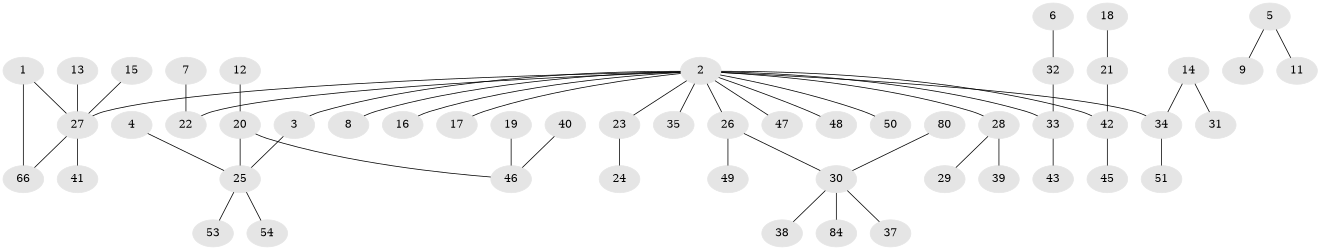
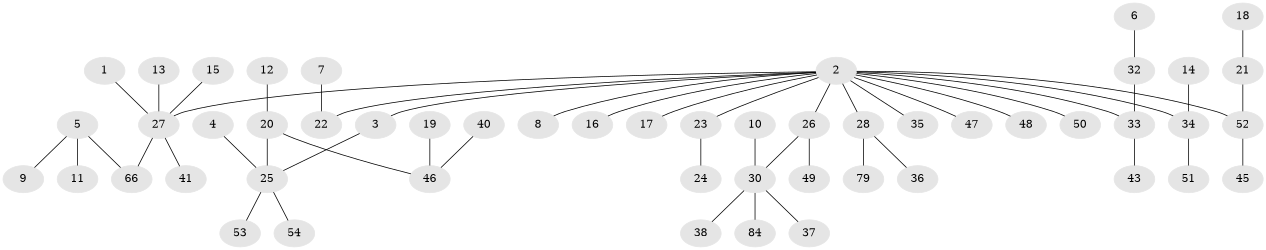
edge "1" -- "66": now "5" -- "66"
node "80": label "80" -> "10"
node "42": label "42" -> "52"
node "31": removed
node "29": label "29" -> "79"
node "39": label "39" -> "36"
